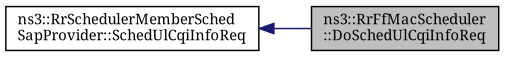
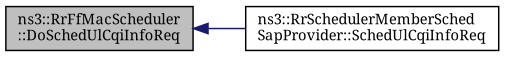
edge "ns3::RrFfMacScheduler ::DoSchedUlCqiInfoReq" -> "ns3::RrSchedulerMemberSched SapProvider::SchedUlCqiInfoReq": reversed
